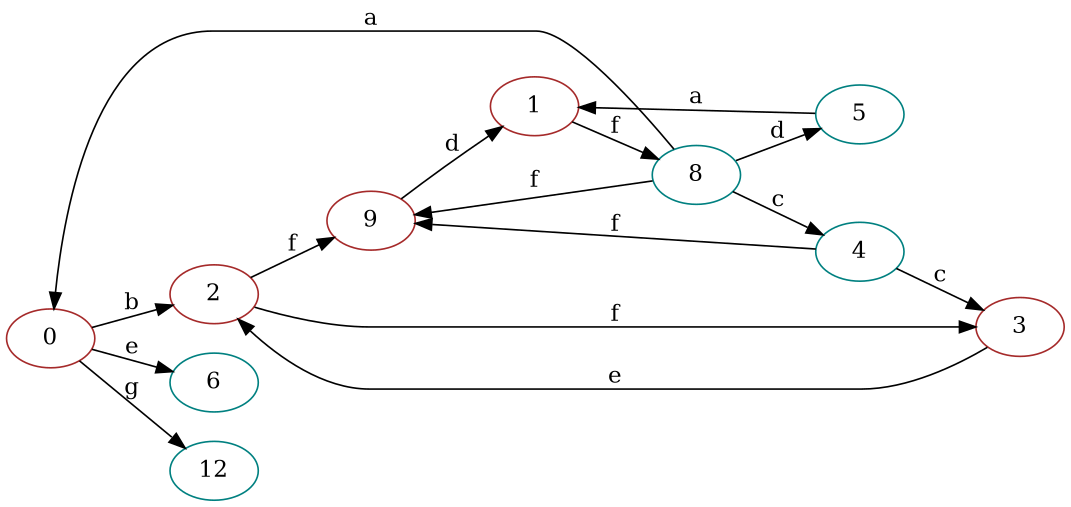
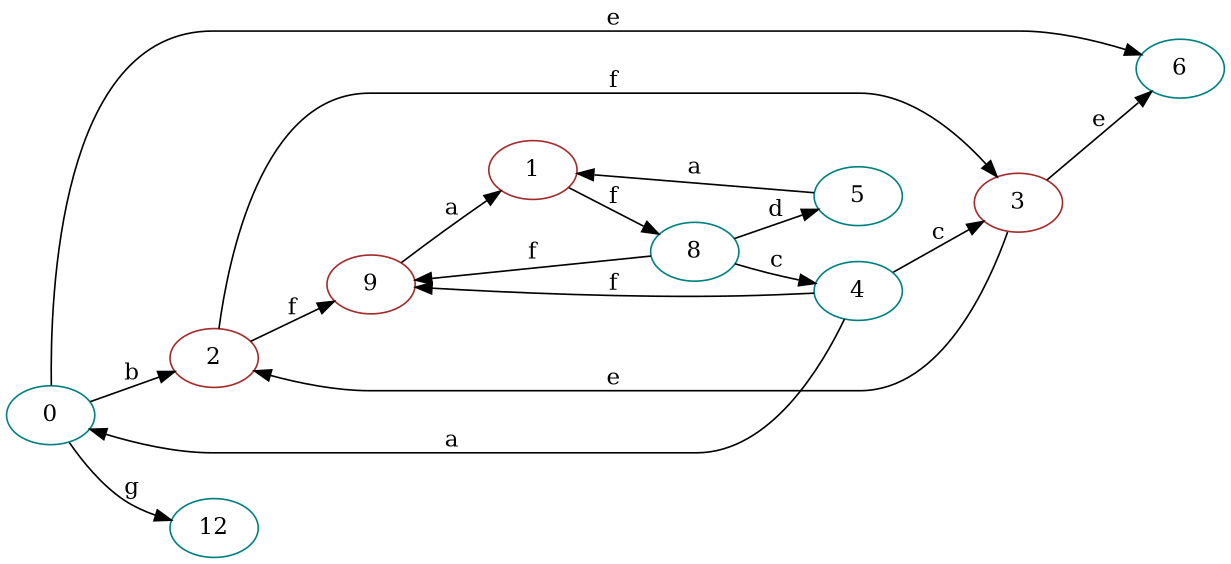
edge "8" -> "0": now "4" -> "0"
edge "3" -> "6": added, label "e"
edge "9" -> "1": label "d" -> "a"
node "0": color brown -> teal
